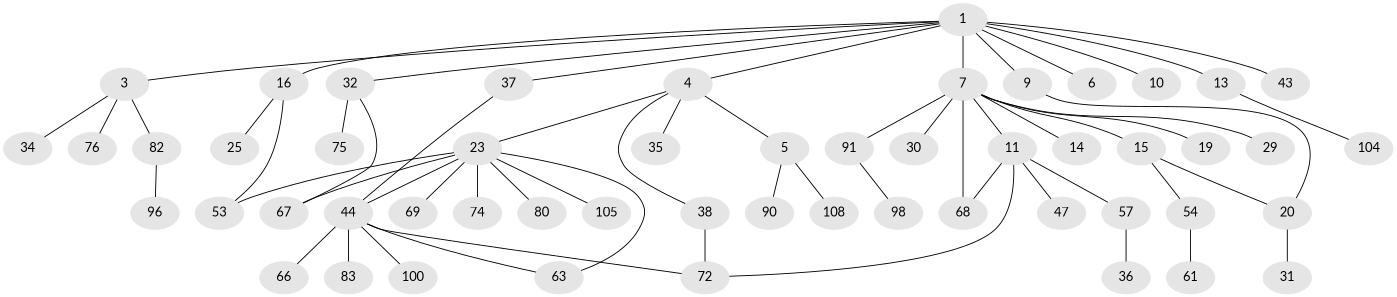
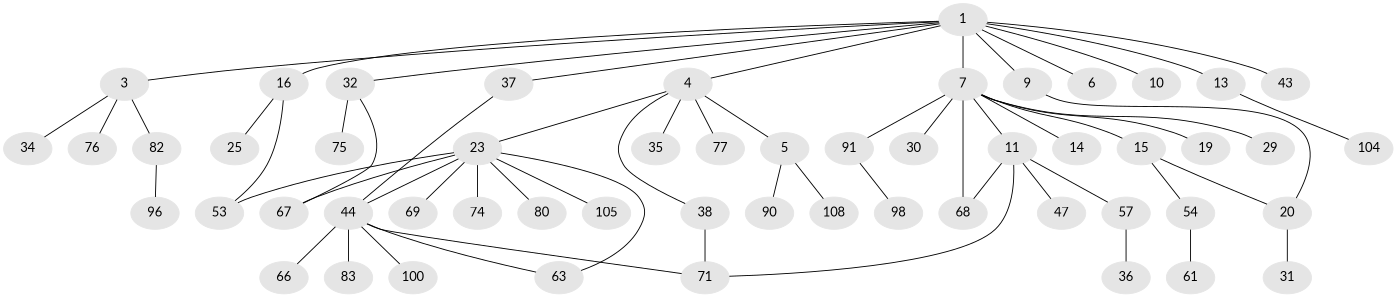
node "77": added
node "72": label "72" -> "71"
